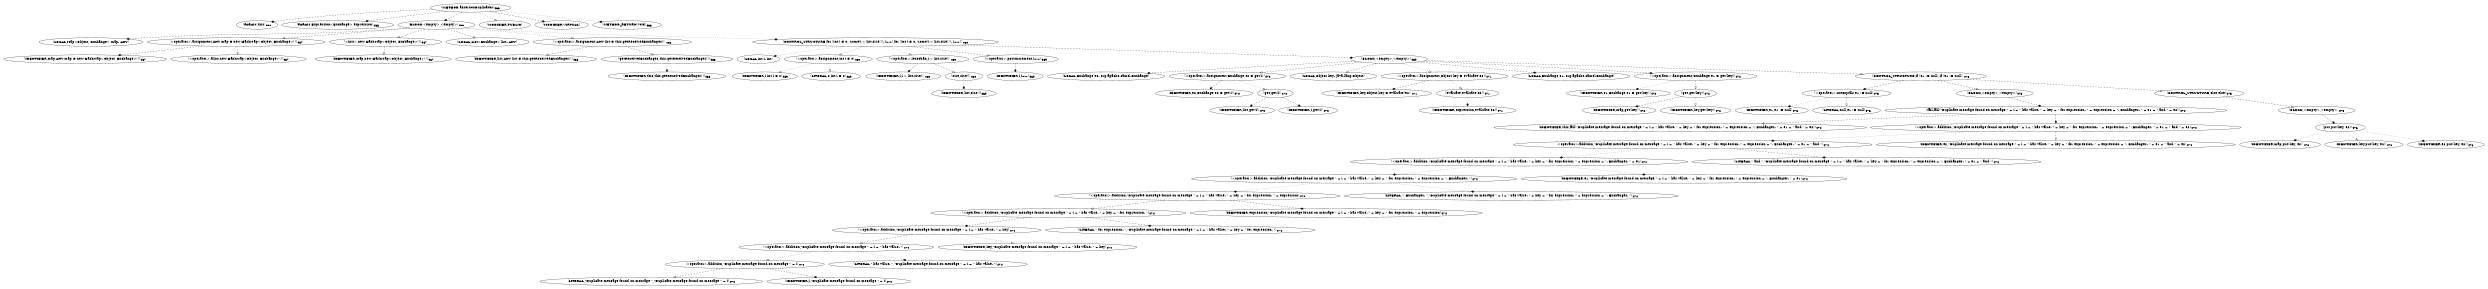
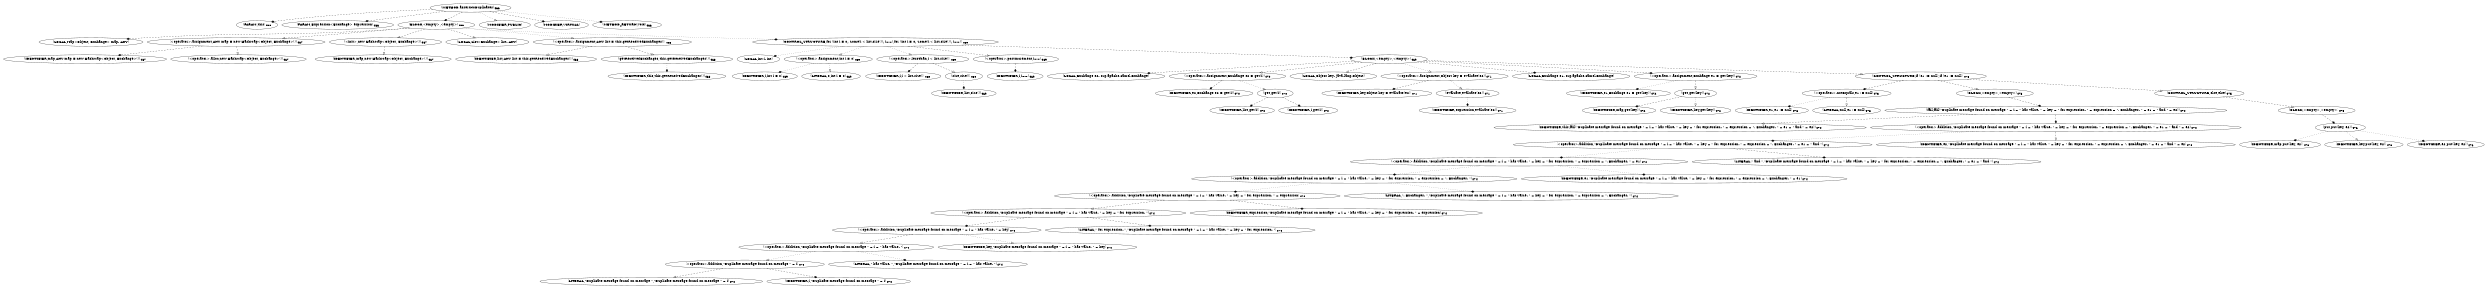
edge "(<operator>.assignment,int i = 0)" -> "(IDENTIFIER,i,int i = 0)": arrowhead onormal -> diamond
